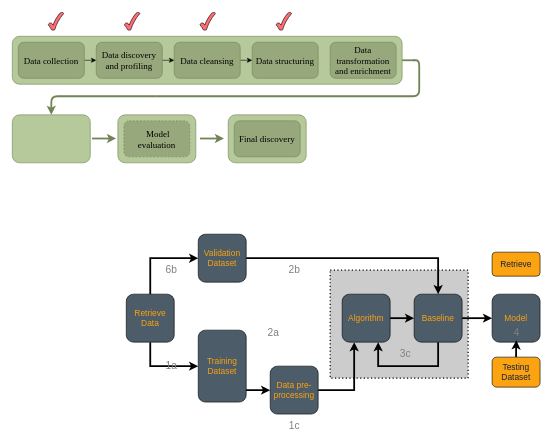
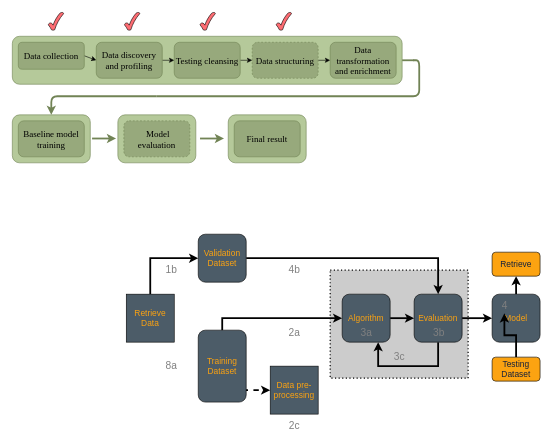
node "Data collection": size 66x36 -> 66x27
node "Data cleansing": label "Data cleansing" -> "Testing cleansing"
node "Data structuring": style solid -> dashed
edge "Data structuring" -> "Data transformation and enrichment": added
node "Baseline model training": added
node "Final discovery": label "Final discovery" -> "Final result"
node "6b": label "6b" -> "1b"
node "2b": label "2b" -> "4b"
edge "Model" -> "Retrieve": added
node "Retrieve Data": shape rounded rectangle -> rectangle
edge "Training Dataset" -> "Algorithm": added
node "Baseline": label "Baseline" -> "Evaluation"
node "2a": moved (273, 333) -> (294, 333)
node "3a": added
node "3b": added
node "4": moved (517, 334) -> (505, 307)
node "3c": moved (405, 354) -> (399, 357)
edge "Retrieve Data" -> "Training Dataset": removed
node "1a": label "1a" -> "8a"
node "Testing Dataset": size 48x30 -> 48x24
edge "Data pre-processing" -> "Algorithm": removed
edge "Training Dataset" -> "Data pre-processing": style solid -> dashed
node "Data pre-processing": shape rounded rectangle -> rectangle
node "1c": label "1c" -> "2c"
